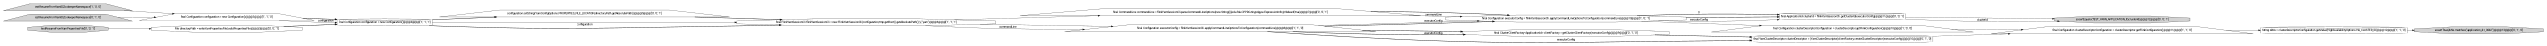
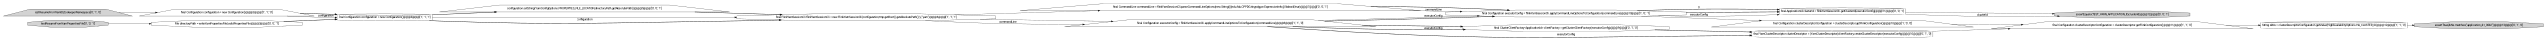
node "testResumeFromYarnIDZookeeperNamespace['1', '0', '0']": removed
